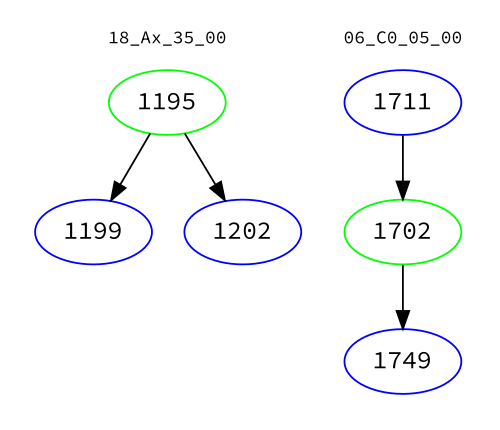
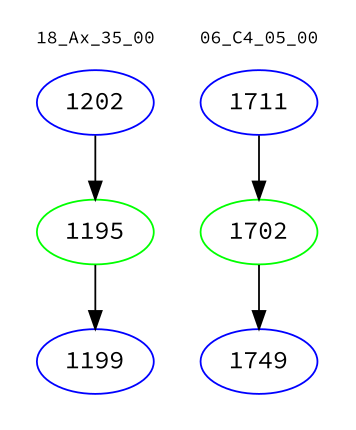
cluster "06_C0_05_00": label "06_C0_05_00" -> "06_C4_05_00"
edge "1195" -> "1202": reversed
